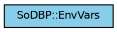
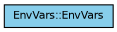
node "SoDBP::EnvVars": label "SoDBP::EnvVars" -> "EnvVars::EnvVars"
